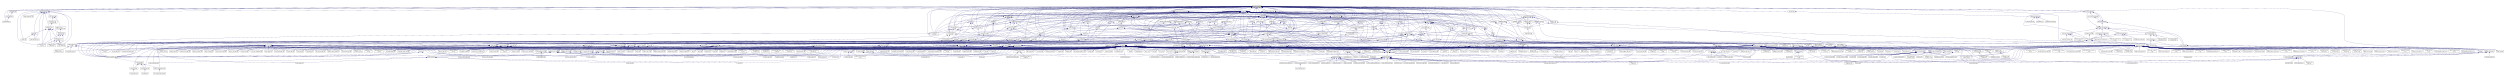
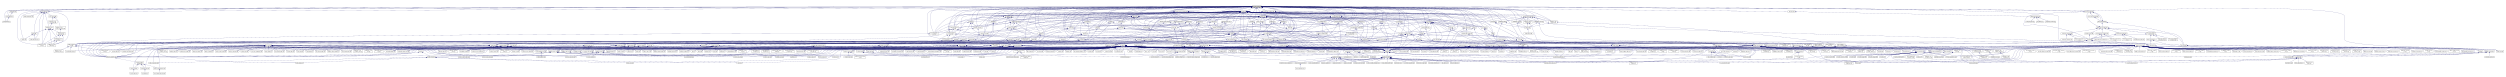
node "partitioned_vector _view_iterator.cpp": removed
